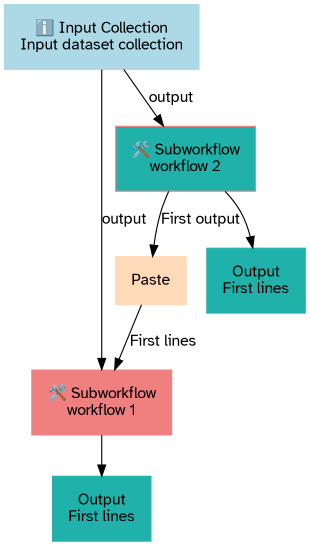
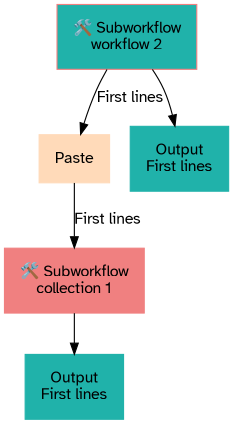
node "ℹ️ Input Collection Input dataset collection": removed
edge "🛠️ Subworkflow workflow 2" -> "Paste": label "First output" -> "First lines"
node "🛠️ Subworkflow workflow 1": label "🛠️ Subworkflow workflow 1" -> "🛠️ Subworkflow collection 1"
